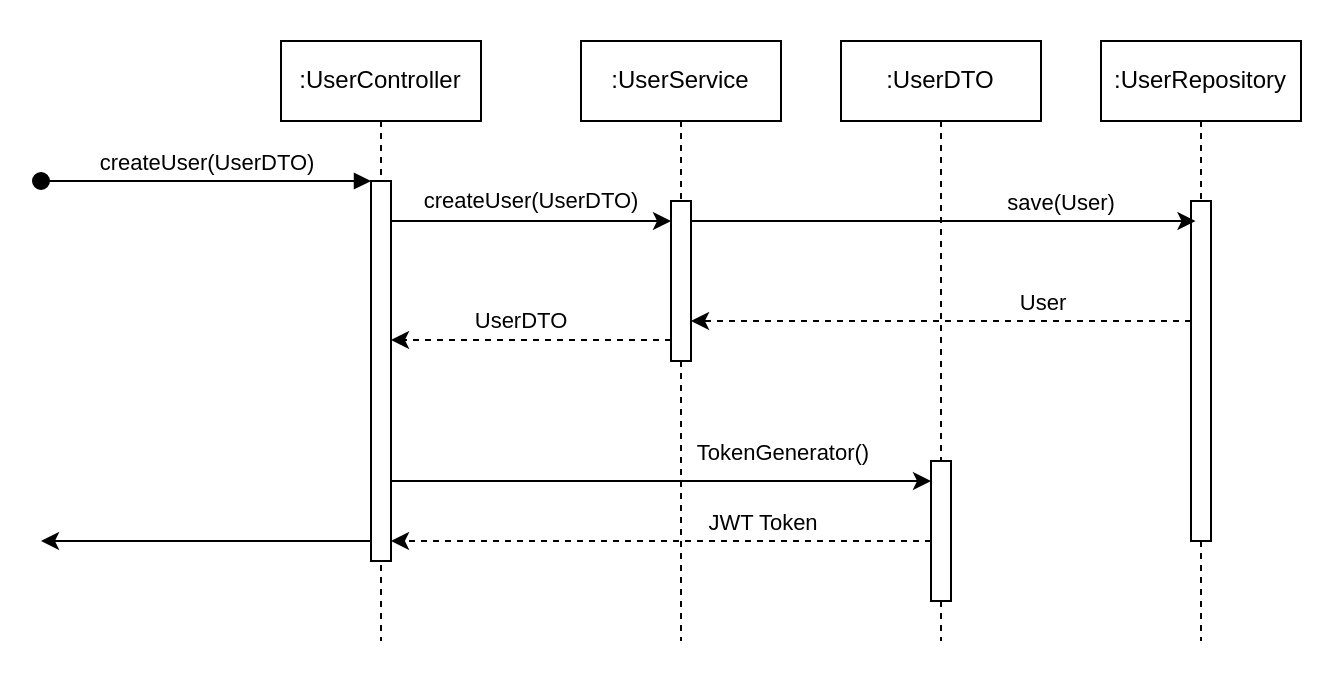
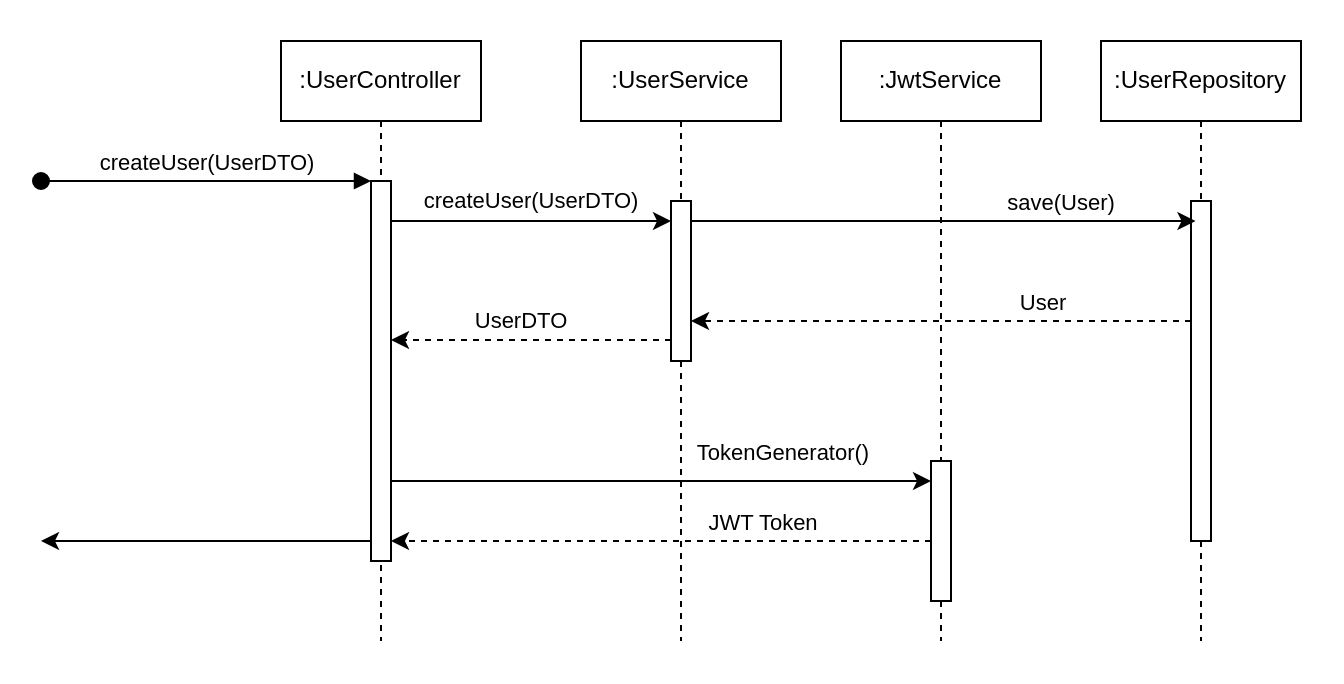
node ":UserDTO": label ":UserDTO" -> ":JwtService"
